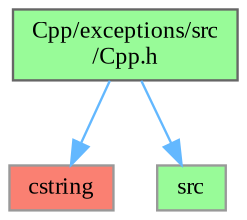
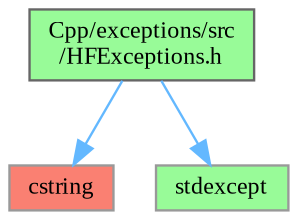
node "Cpp/exceptions/src /Cpp.h": label "Cpp/exceptions/src /Cpp.h" -> "Cpp/exceptions/src /HFExceptions.h"
node "src": label "src" -> "stdexcept"
